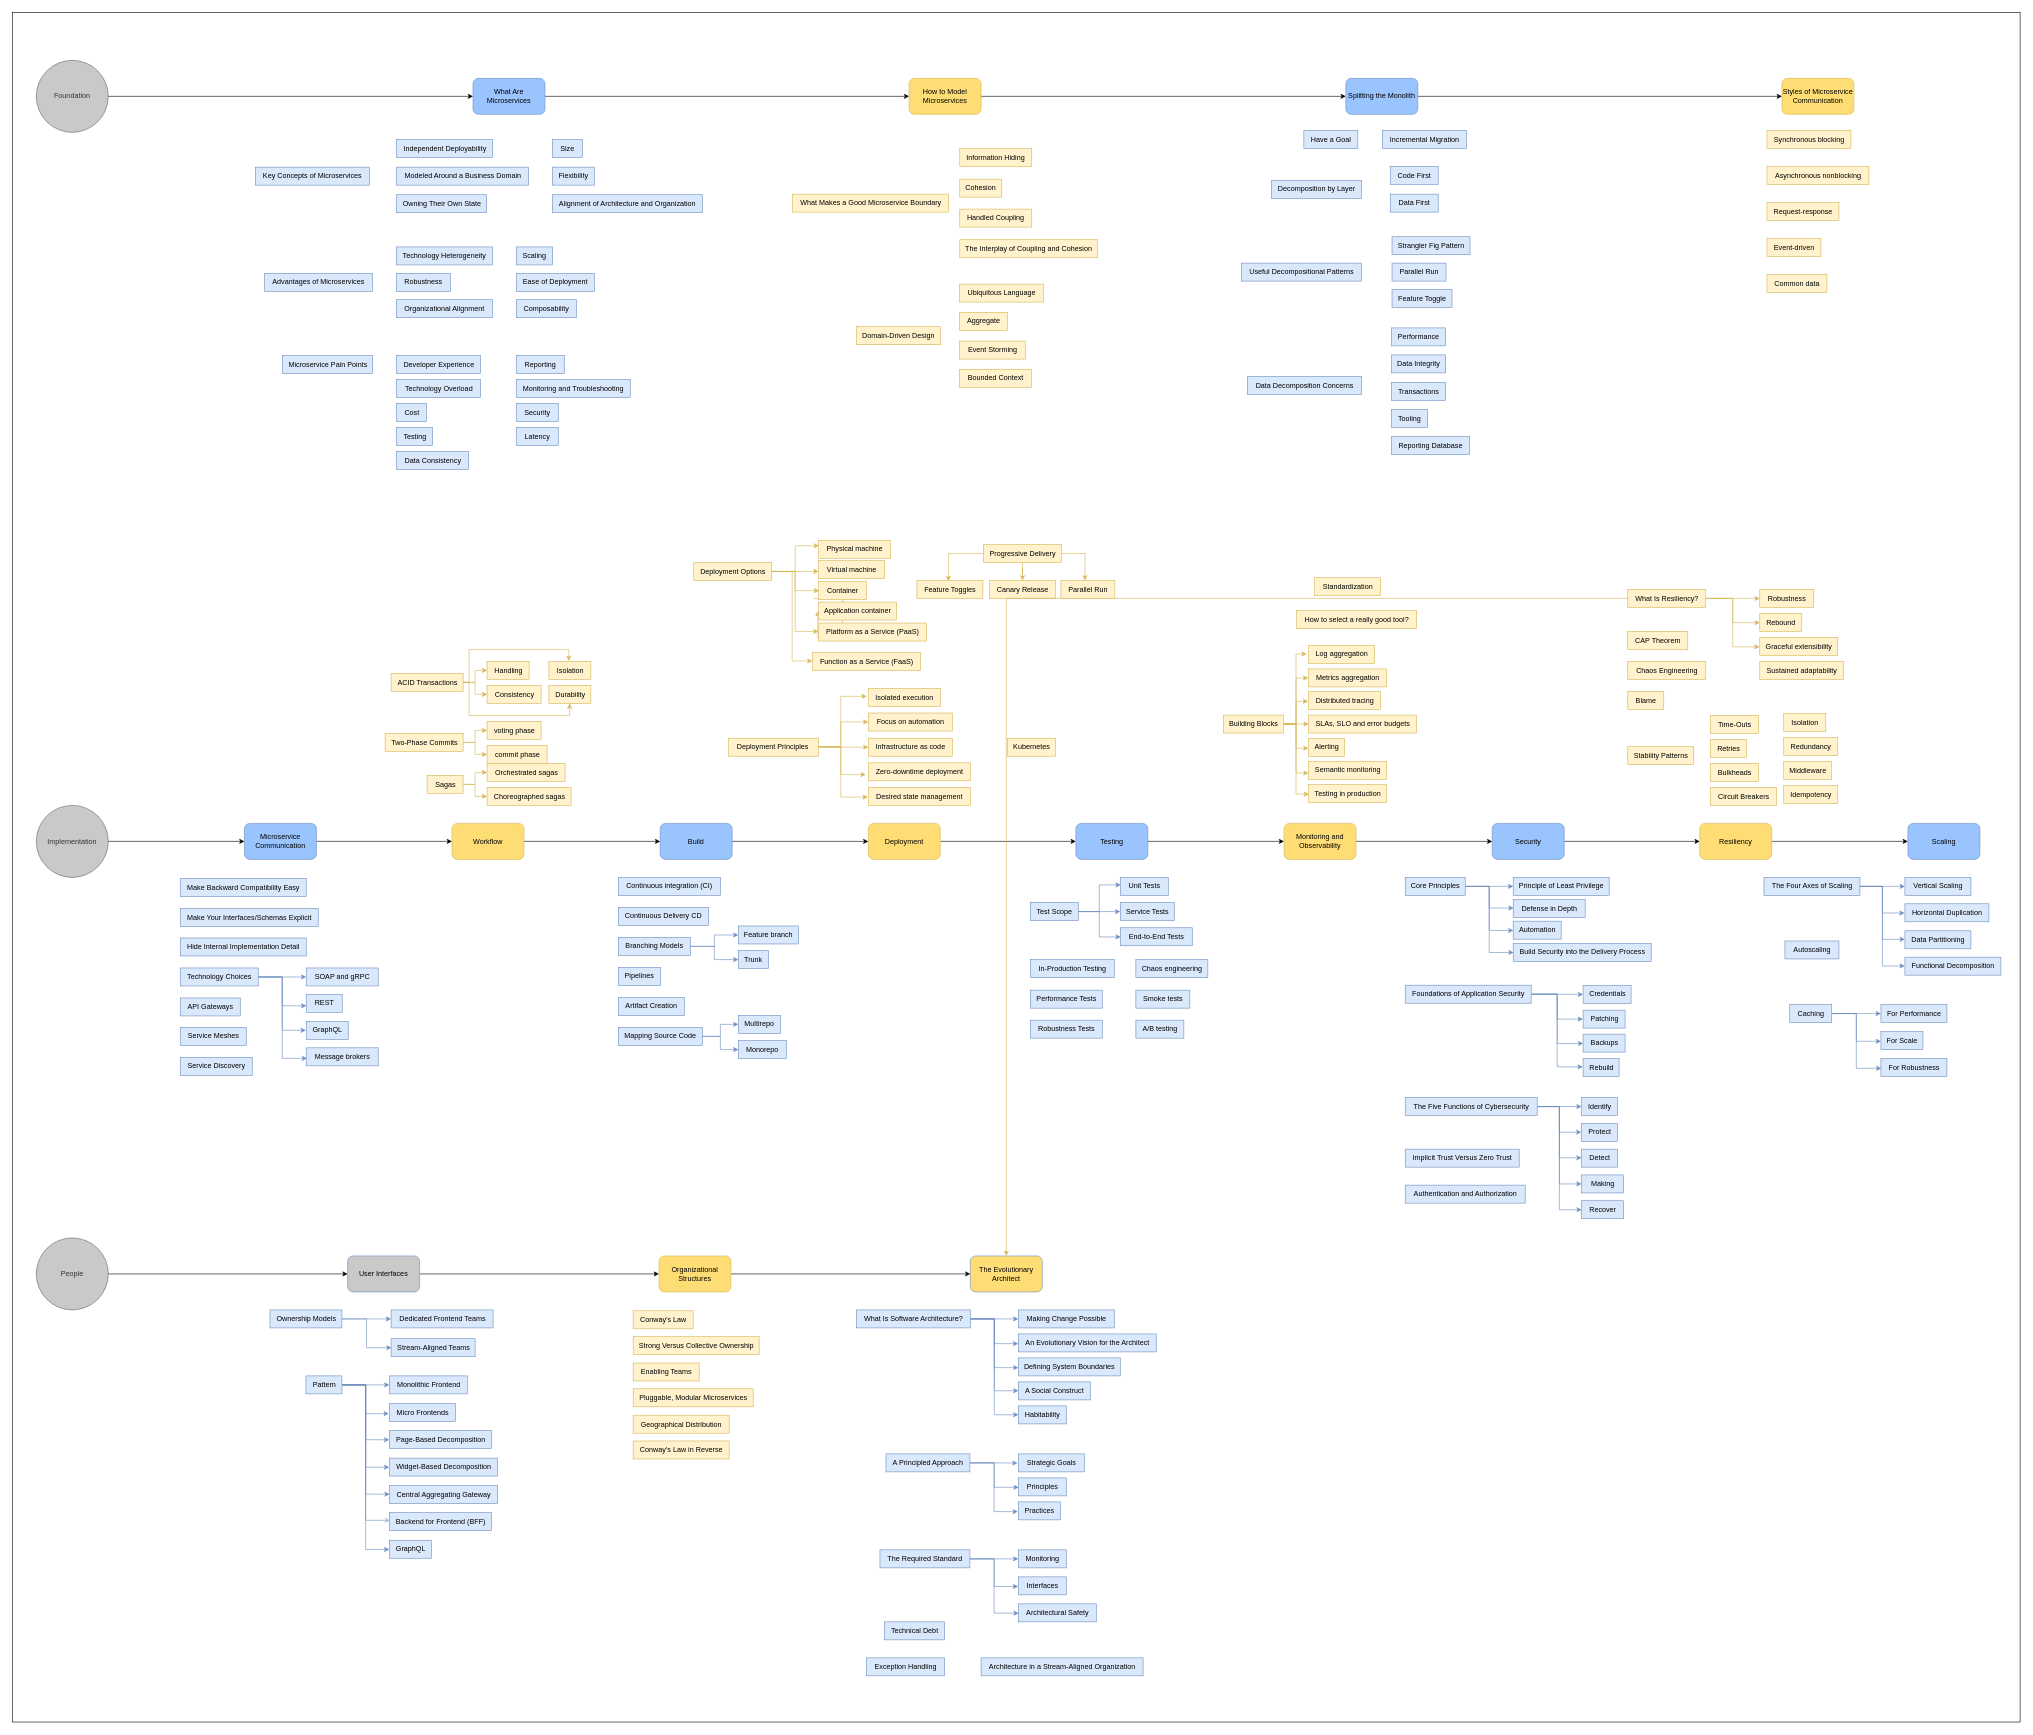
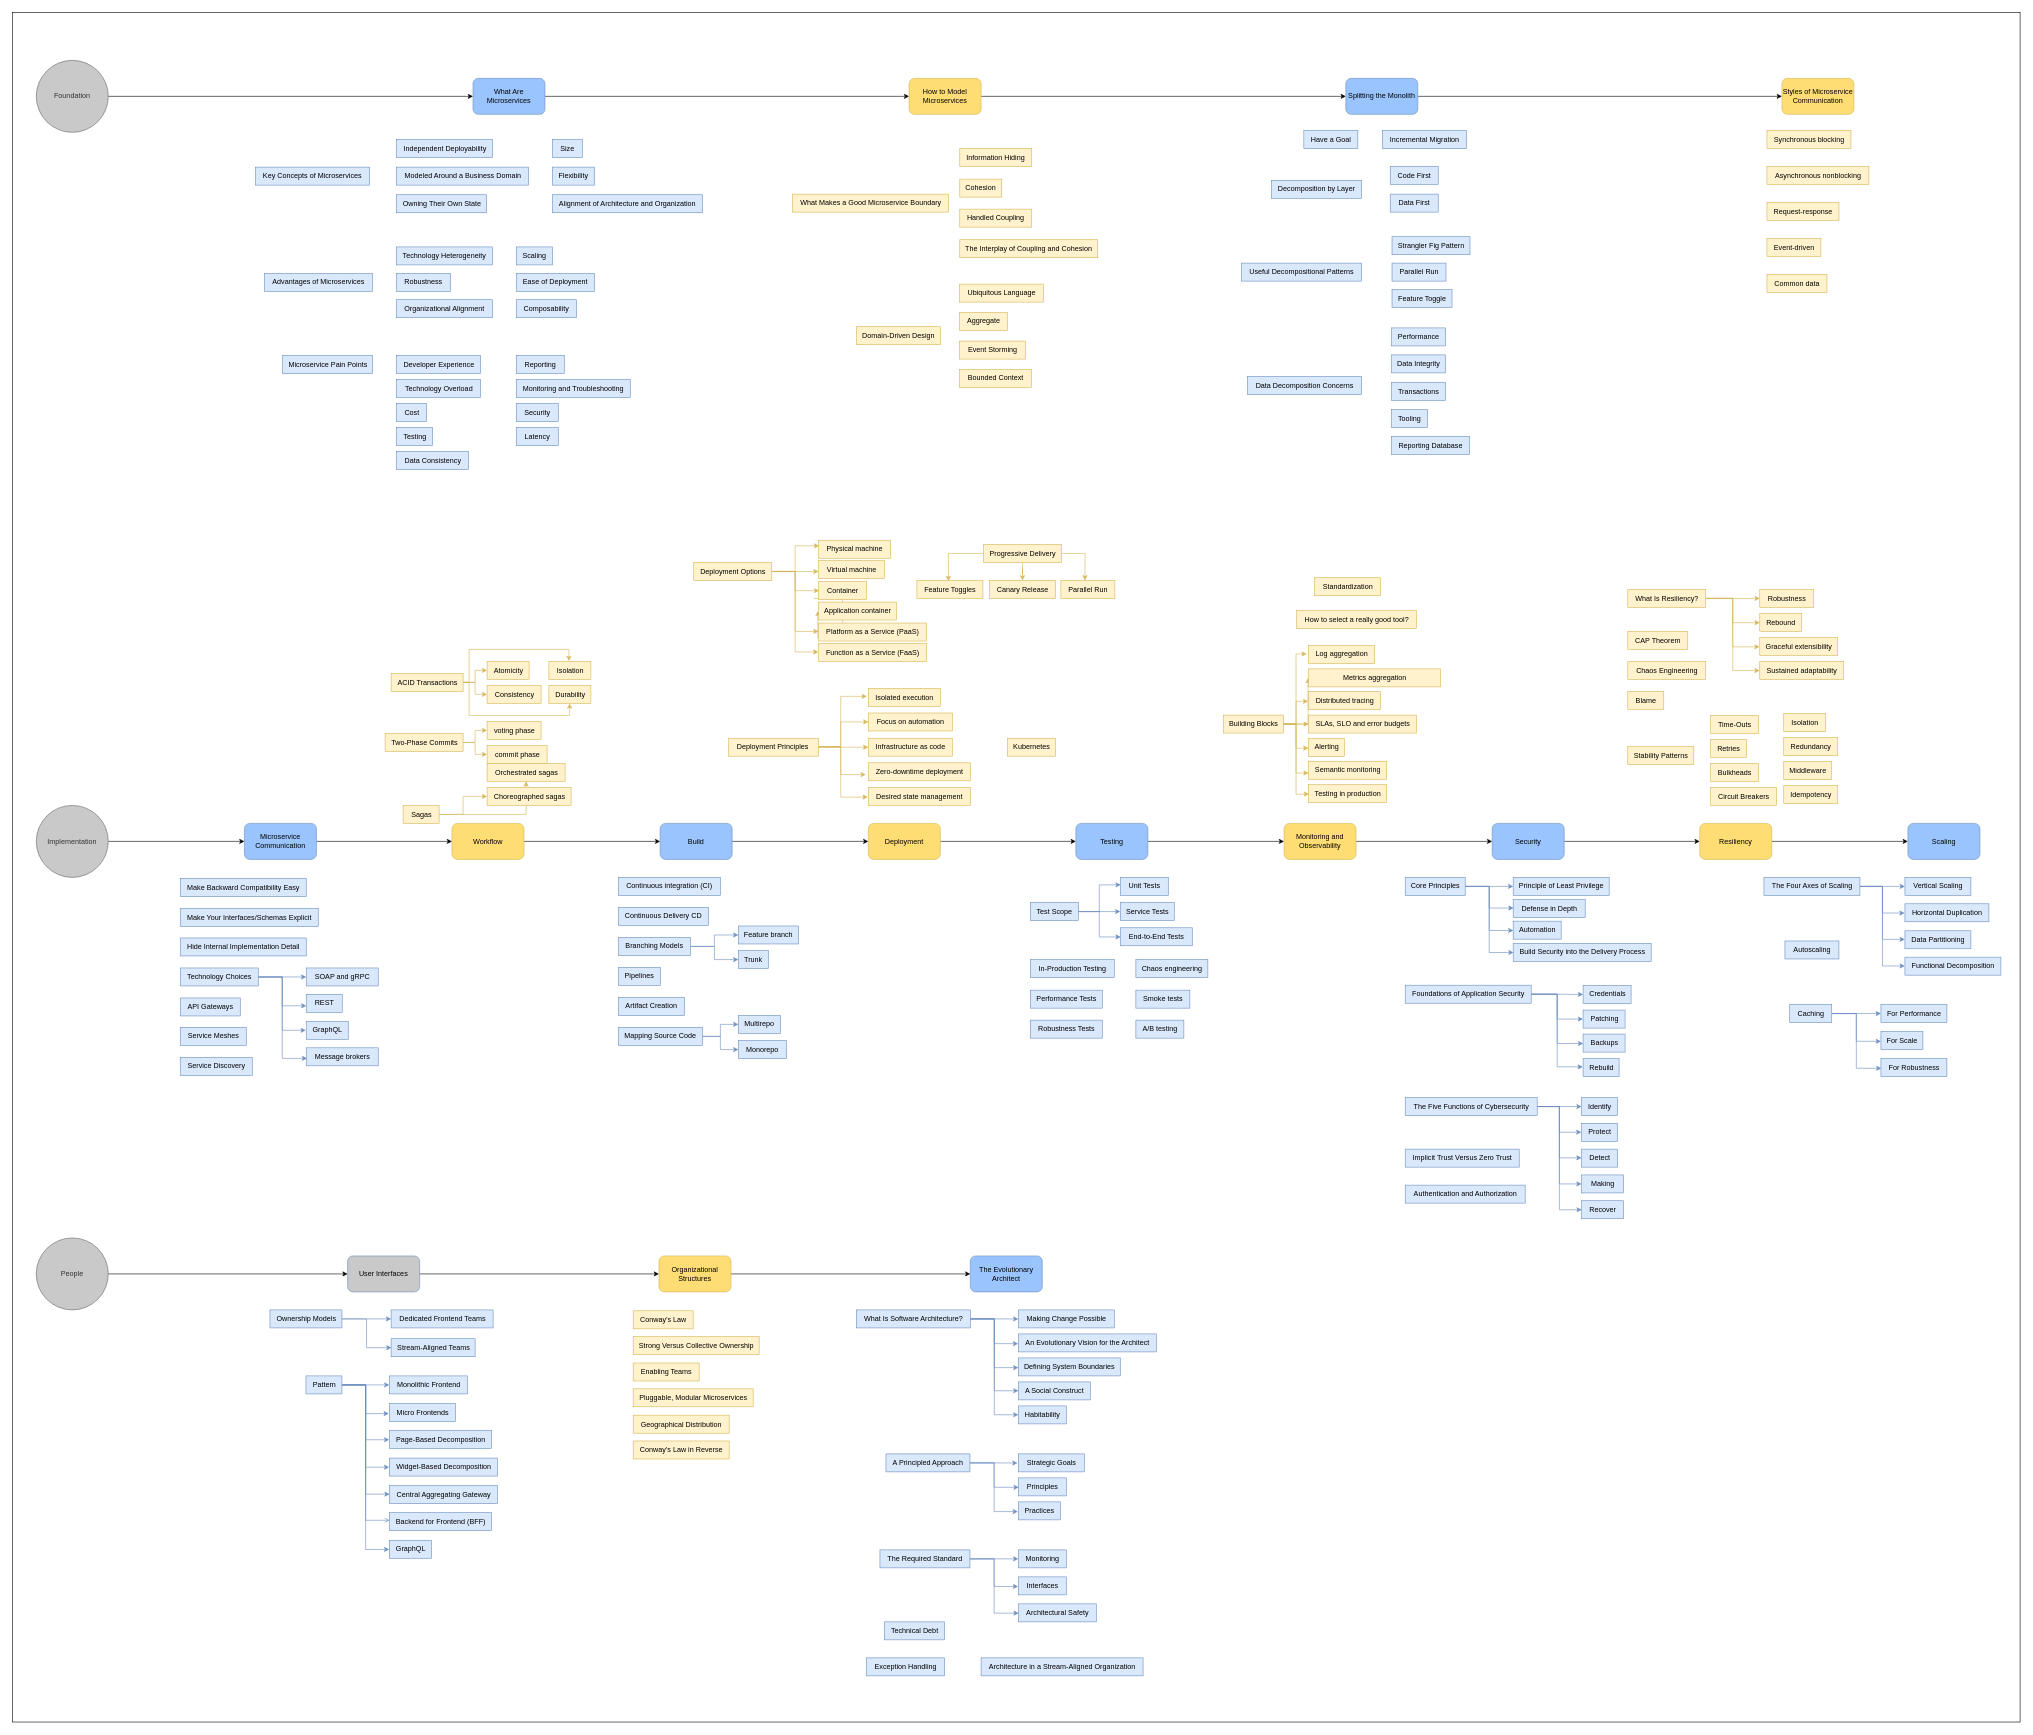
edge "What Is Resiliency?" -> "The Evolutionary Architect": now "What Is Resiliency?" -> "Sustained adaptability"
node "Function as a Service (FaaS)": moved (867, 661) -> (873, 652)
node "Handling": label "Handling" -> "Atomicity"
node "Metrics aggregation": size 78x18 -> 132x18
node "Sagas": moved (445, 784) -> (421, 814)
node "The Evolutionary Architect": fillcolor #ffdd75 -> #9ac4fe
